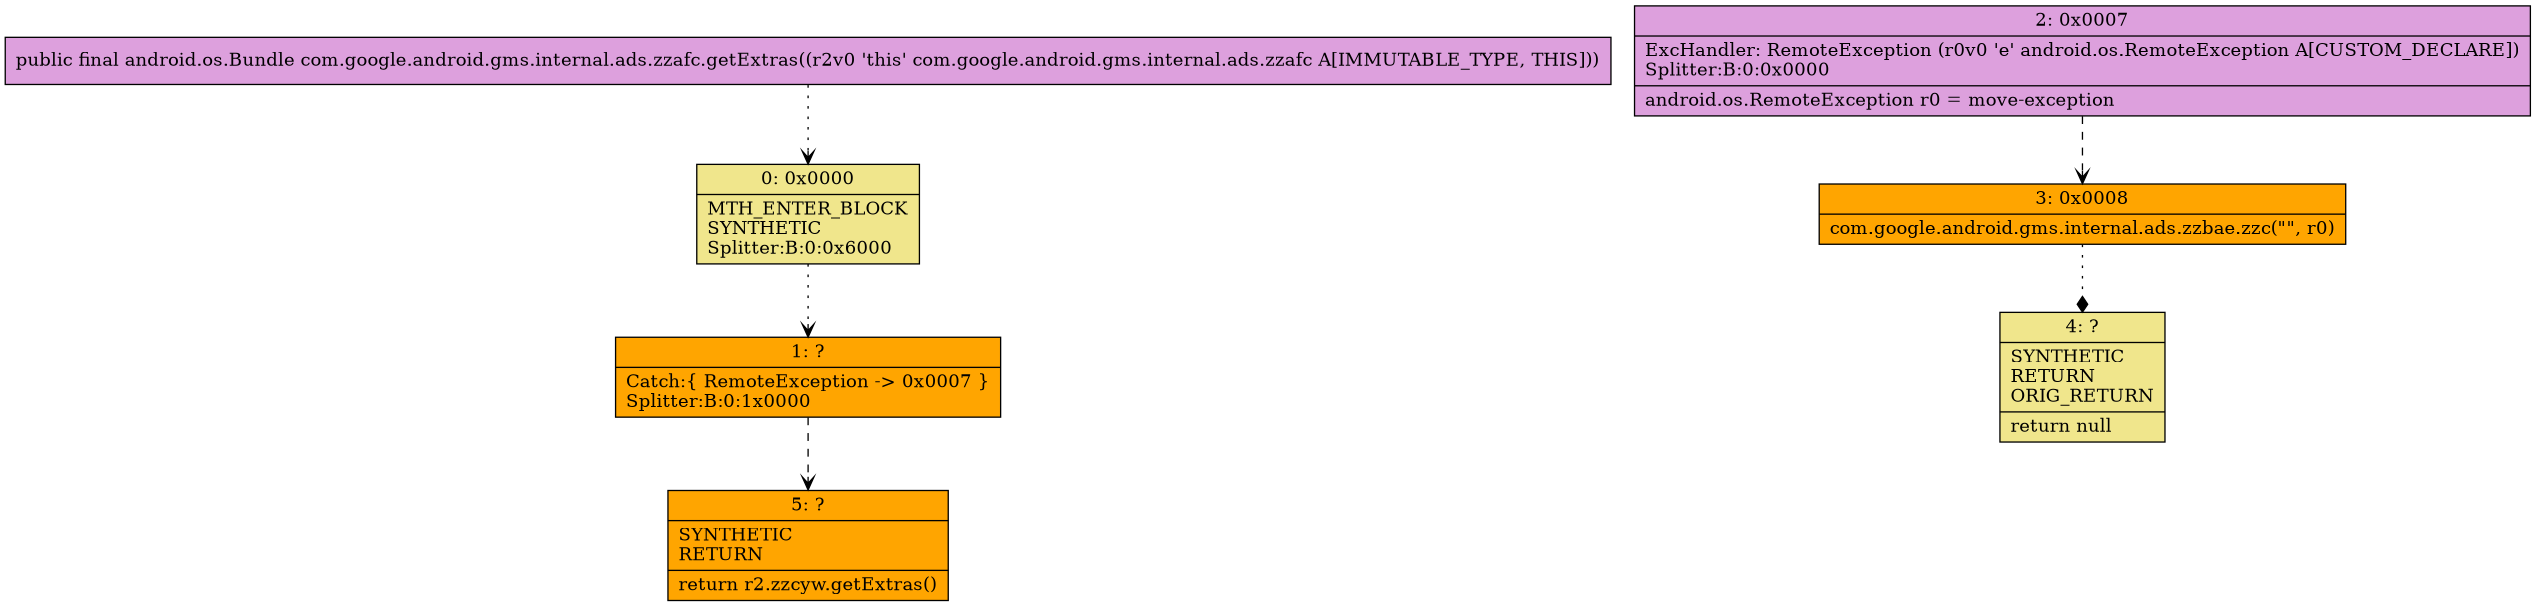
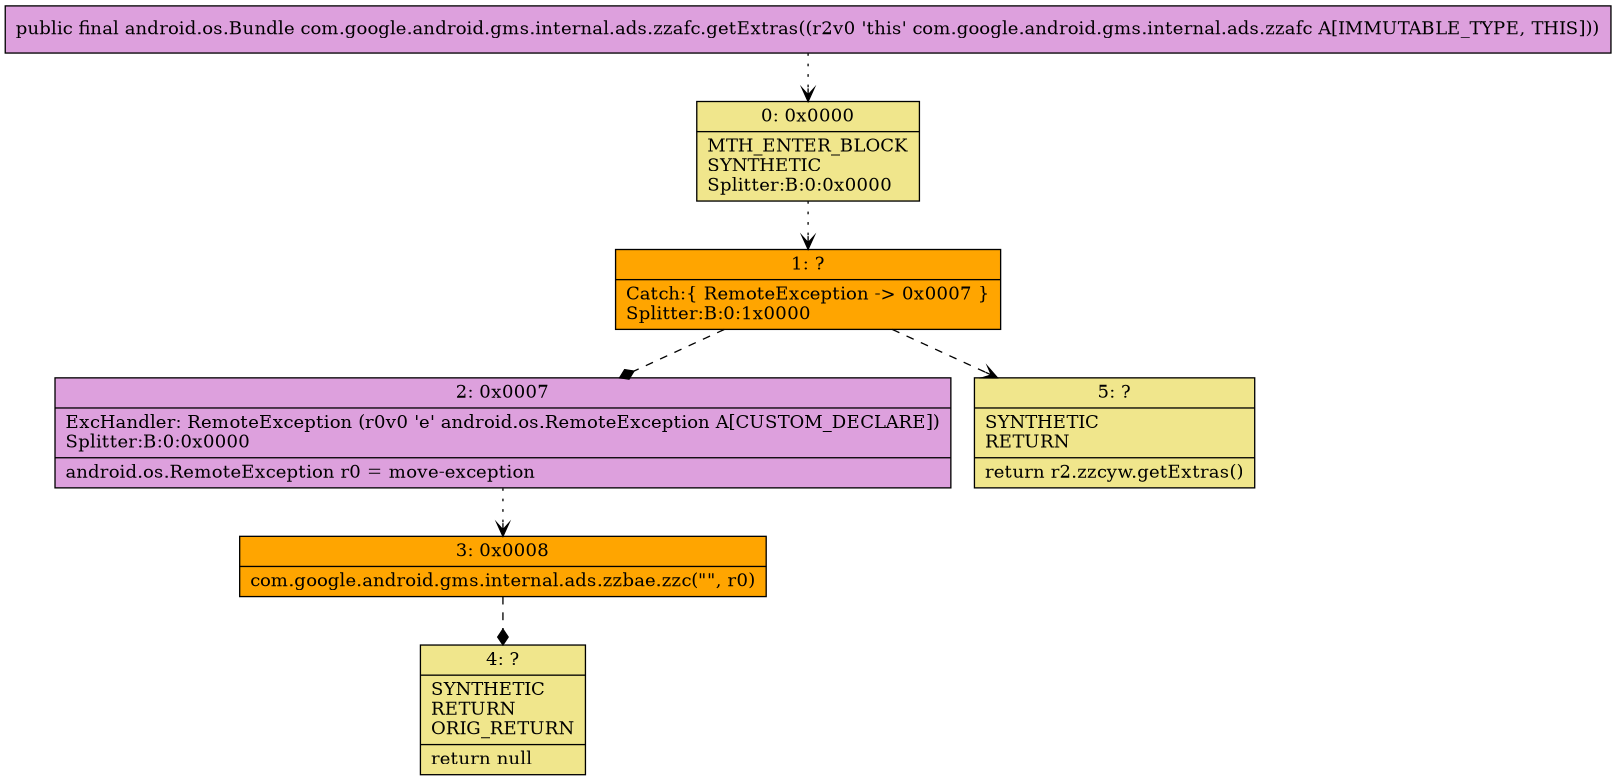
edge "2: 0x0007" -> "3: 0x0008": style dashed -> dotted
node "0: 0x0000": text "Splitter:B:0:0x6000" -> "Splitter:B:0:0x0000"
edge "3: 0x0008" -> "4: ?": style dotted -> dashed
edge "1: ?" -> "2: 0x0007": added
node "5: ?": fillcolor orange -> khaki
